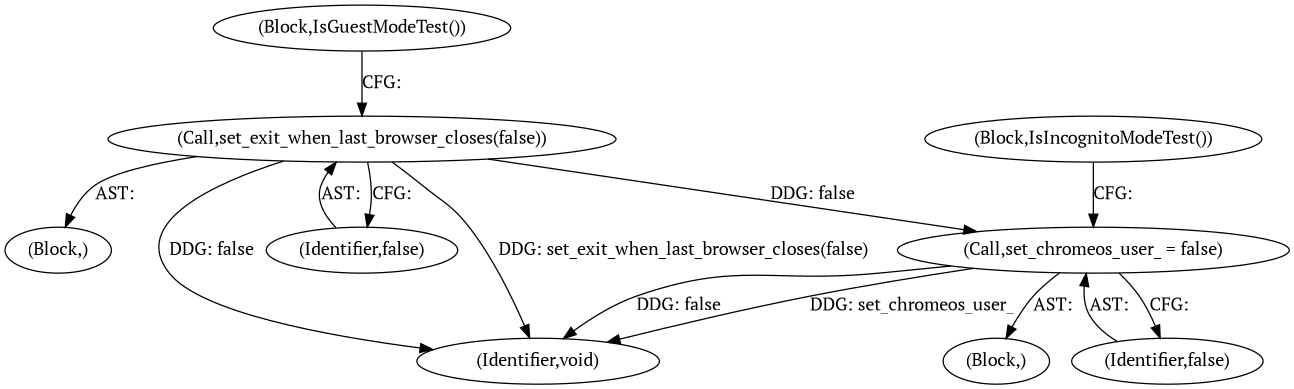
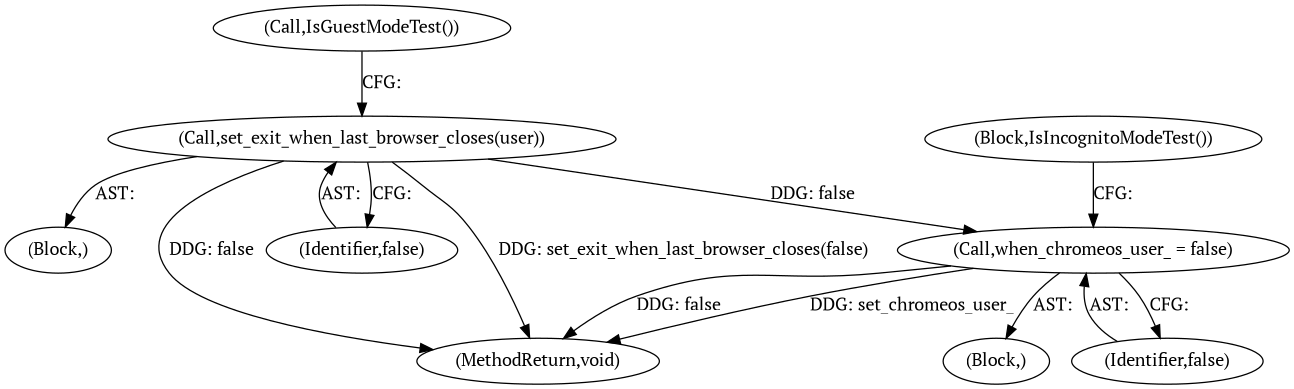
node "(Block,IsGuestModeTest())": label "(Block,IsGuestModeTest())" -> "(Call,IsGuestModeTest())"
node "(Call,set_exit_when_last_browser_closes(false))": label "(Call,set_exit_when_last_browser_closes(false))" -> "(Call,set_exit_when_last_browser_closes(user))"
node "(Call,set_chromeos_user_ = false)": label "(Call,set_chromeos_user_ = false)" -> "(Call,when_chromeos_user_ = false)"
node "(Identifier,void)": label "(Identifier,void)" -> "(MethodReturn,void)"
